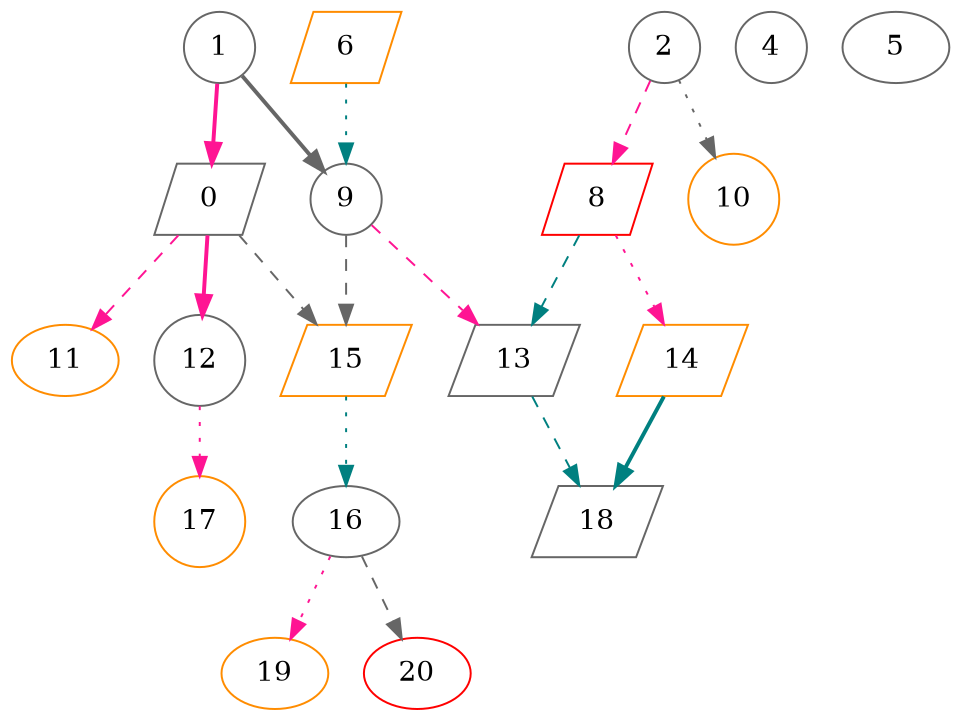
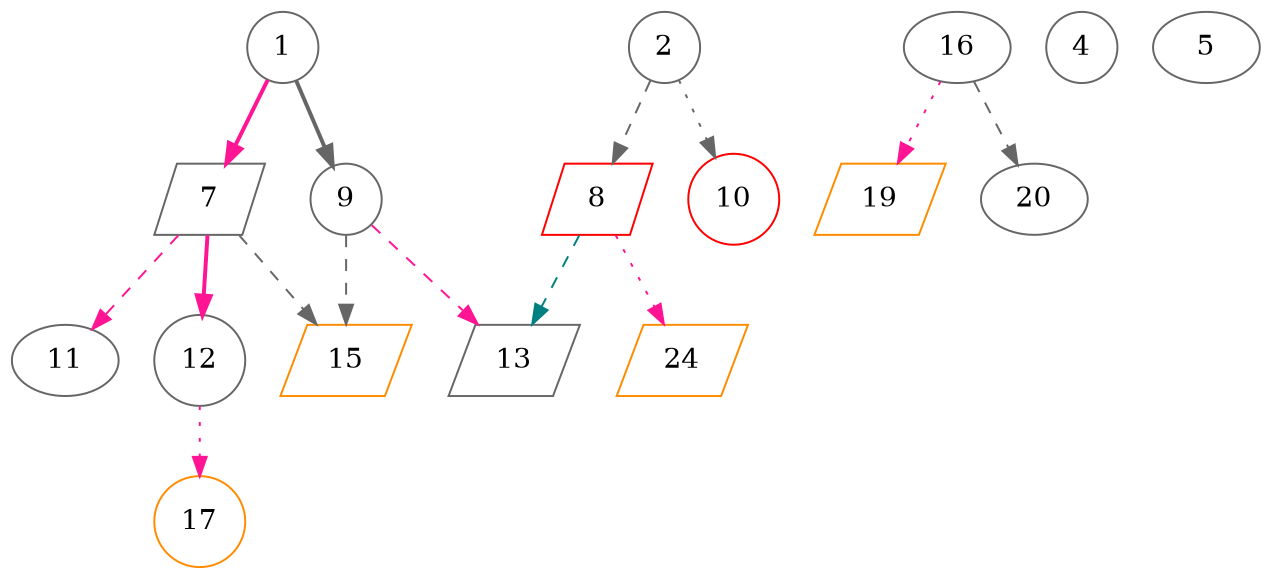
node "6": removed
edge "2" -> "8": color deeppink -> gray40
node "0": label "0" -> "7"
node "10": color darkorange -> red
node "11": color darkorange -> gray40
node "14": label "14" -> "24"
edge "15" -> "16": removed
node "18": removed
node "19": shape ellipse -> parallelogram
node "20": color red -> gray40
